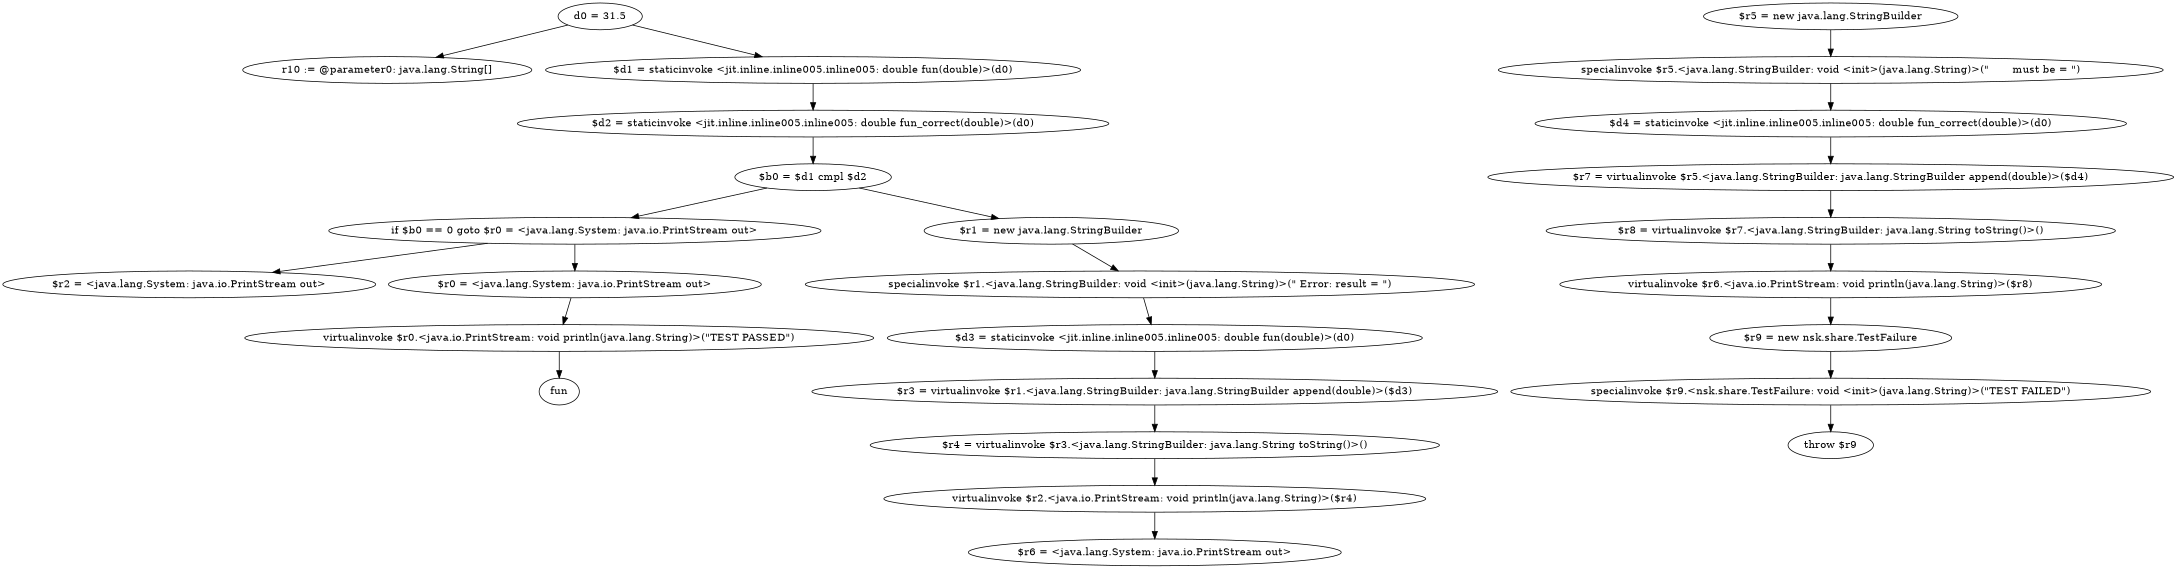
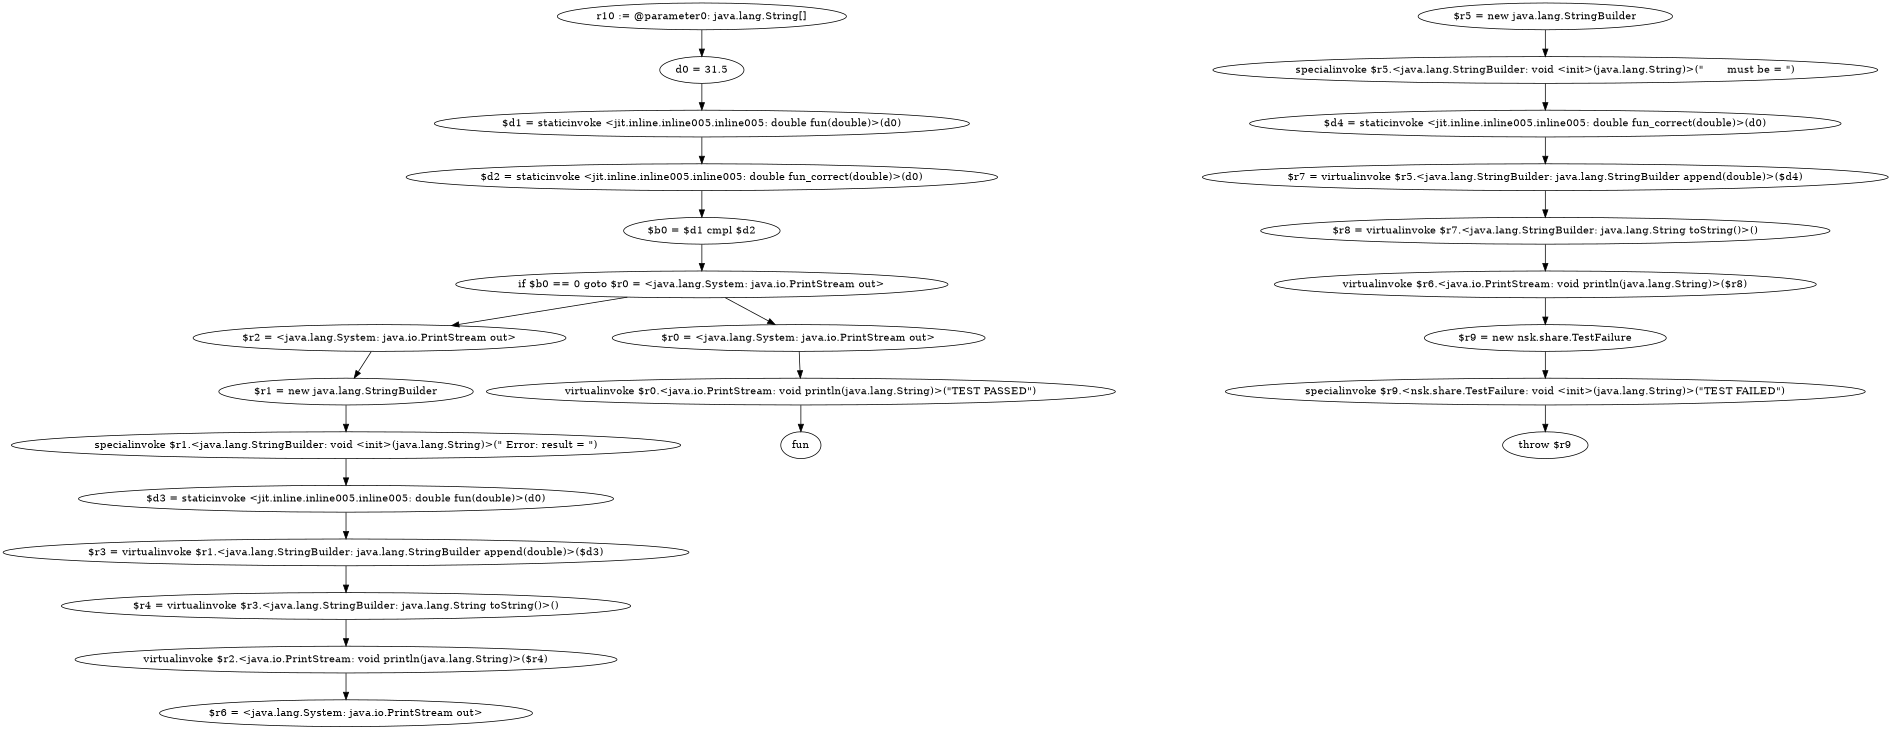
edge "d0 = 31.5" -> "r10 := @parameter0: java.lang.String[]": reversed
edge "$b0 = $d1 cmpl $d2" -> "$r1 = new java.lang.StringBuilder": now "$r2 = <java.lang.System: java.io.PrintStream out>" -> "$r1 = new java.lang.StringBuilder"
